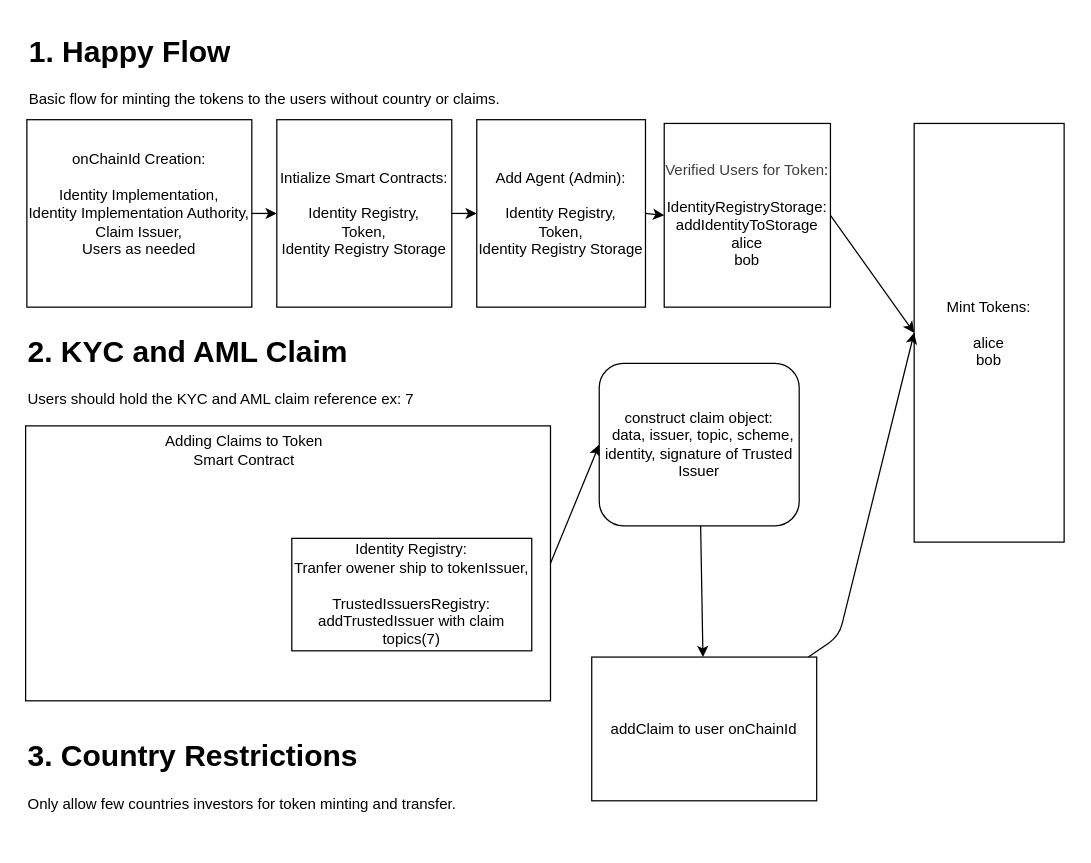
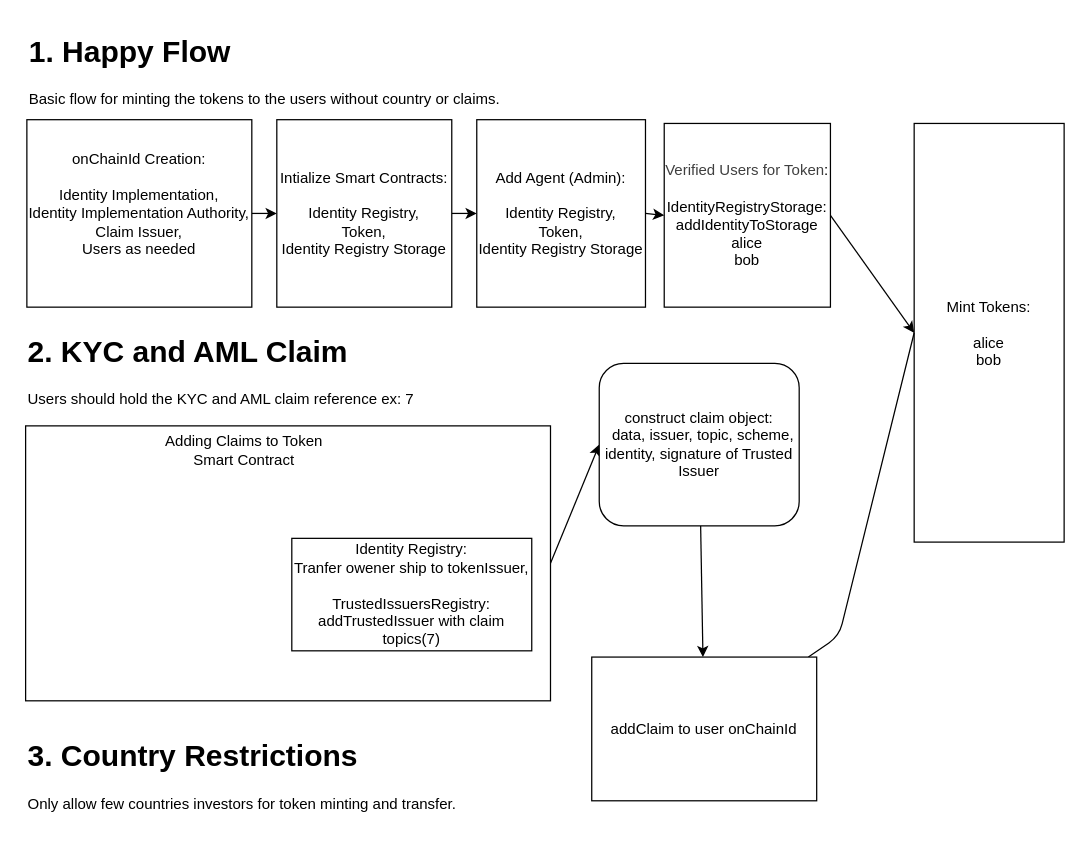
edge "addClaim to user onChainId" -> "Mint Tokens: alice bob": arrowhead classic -> none
